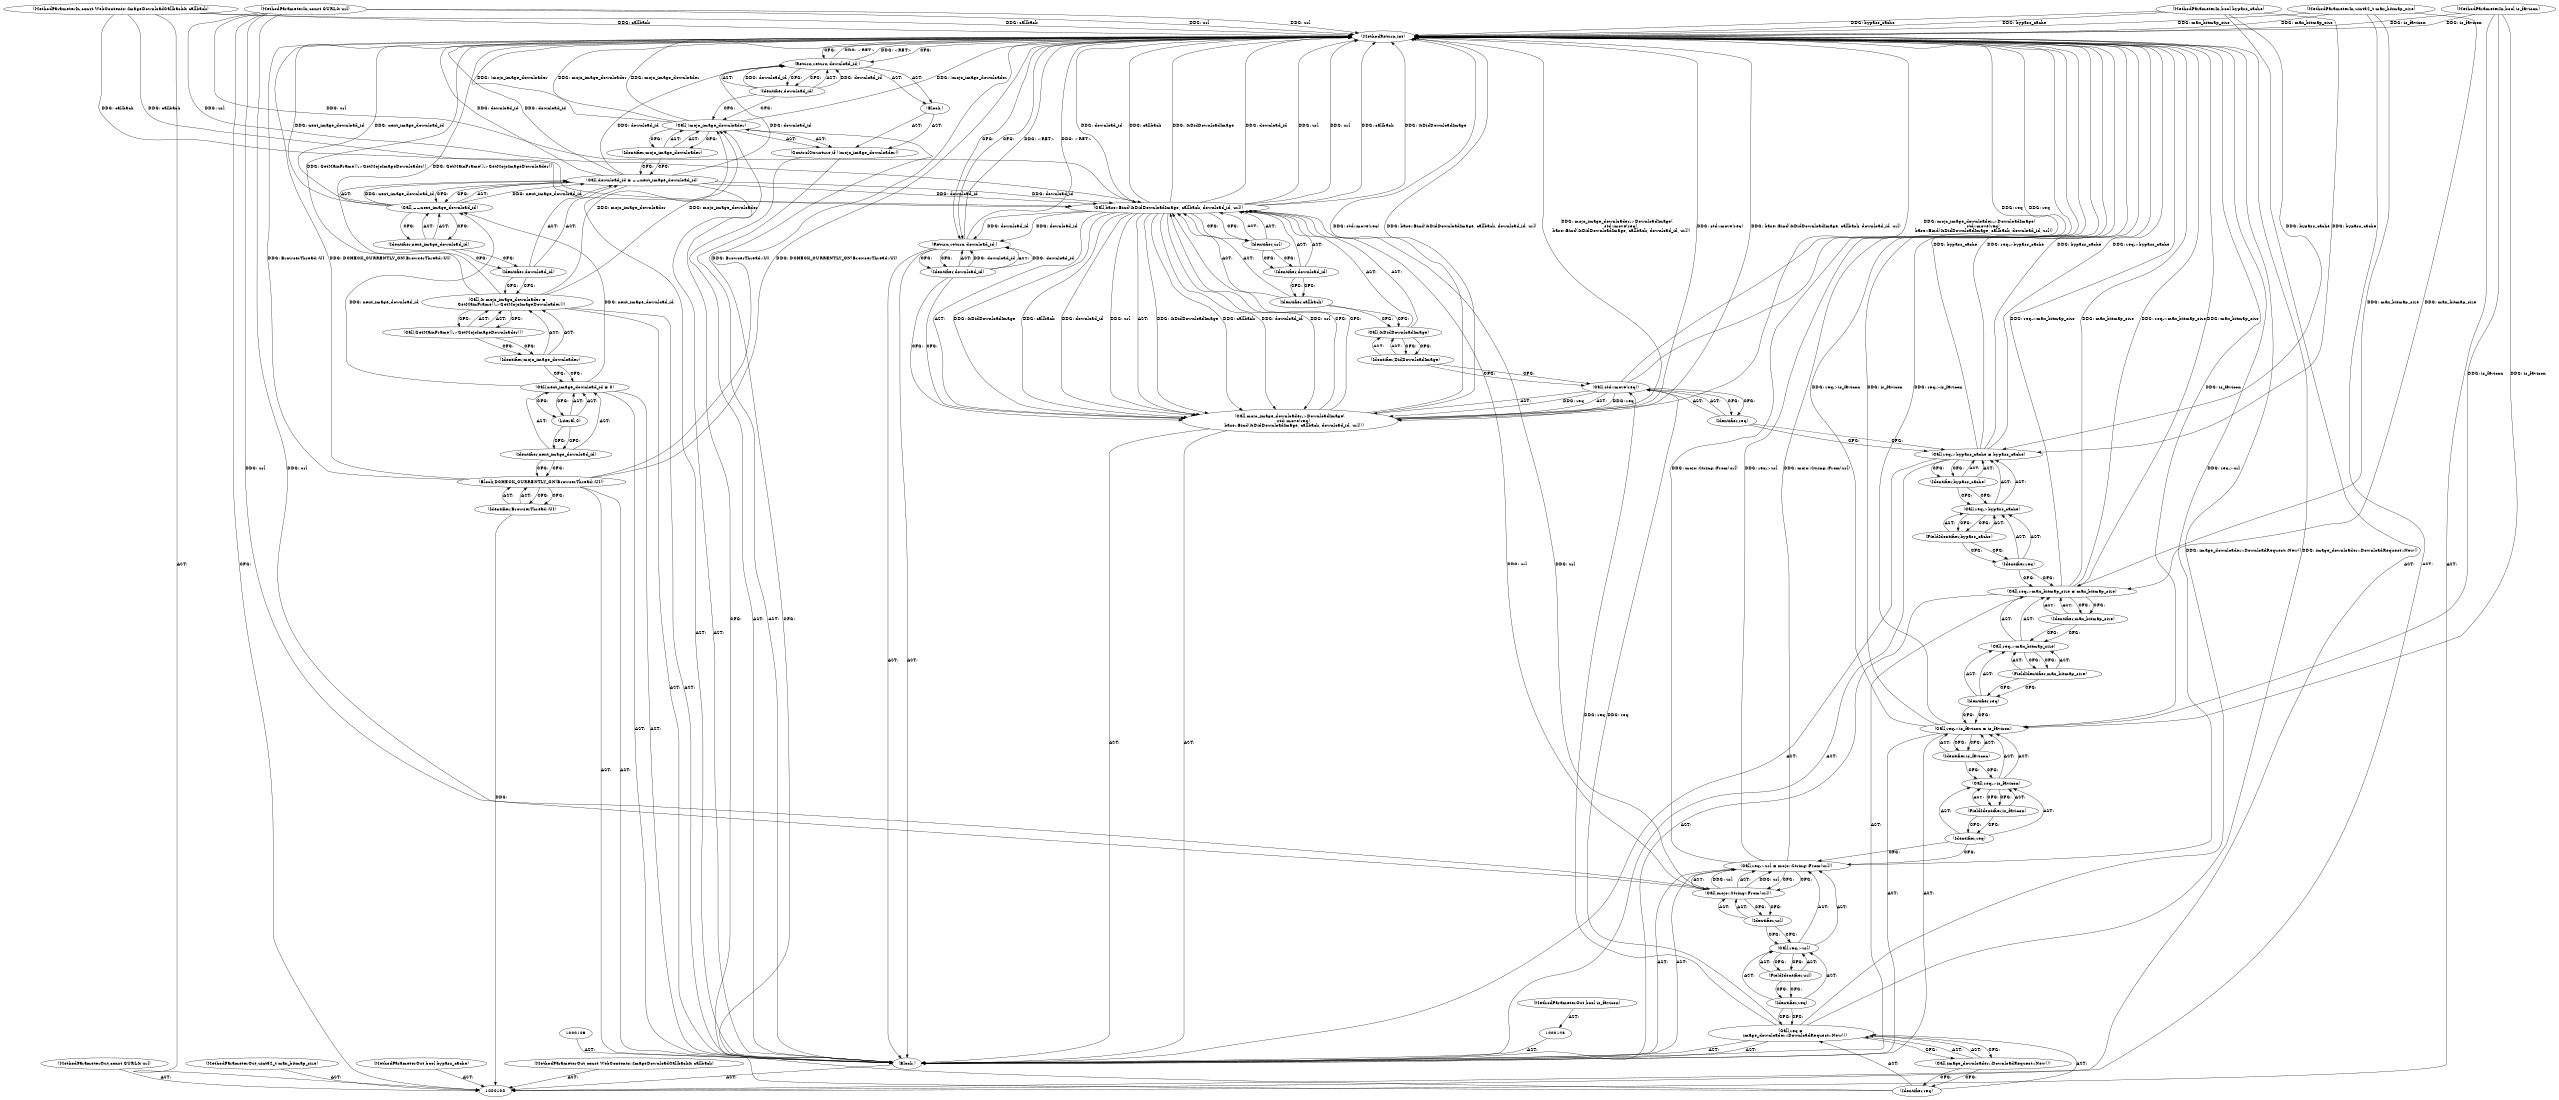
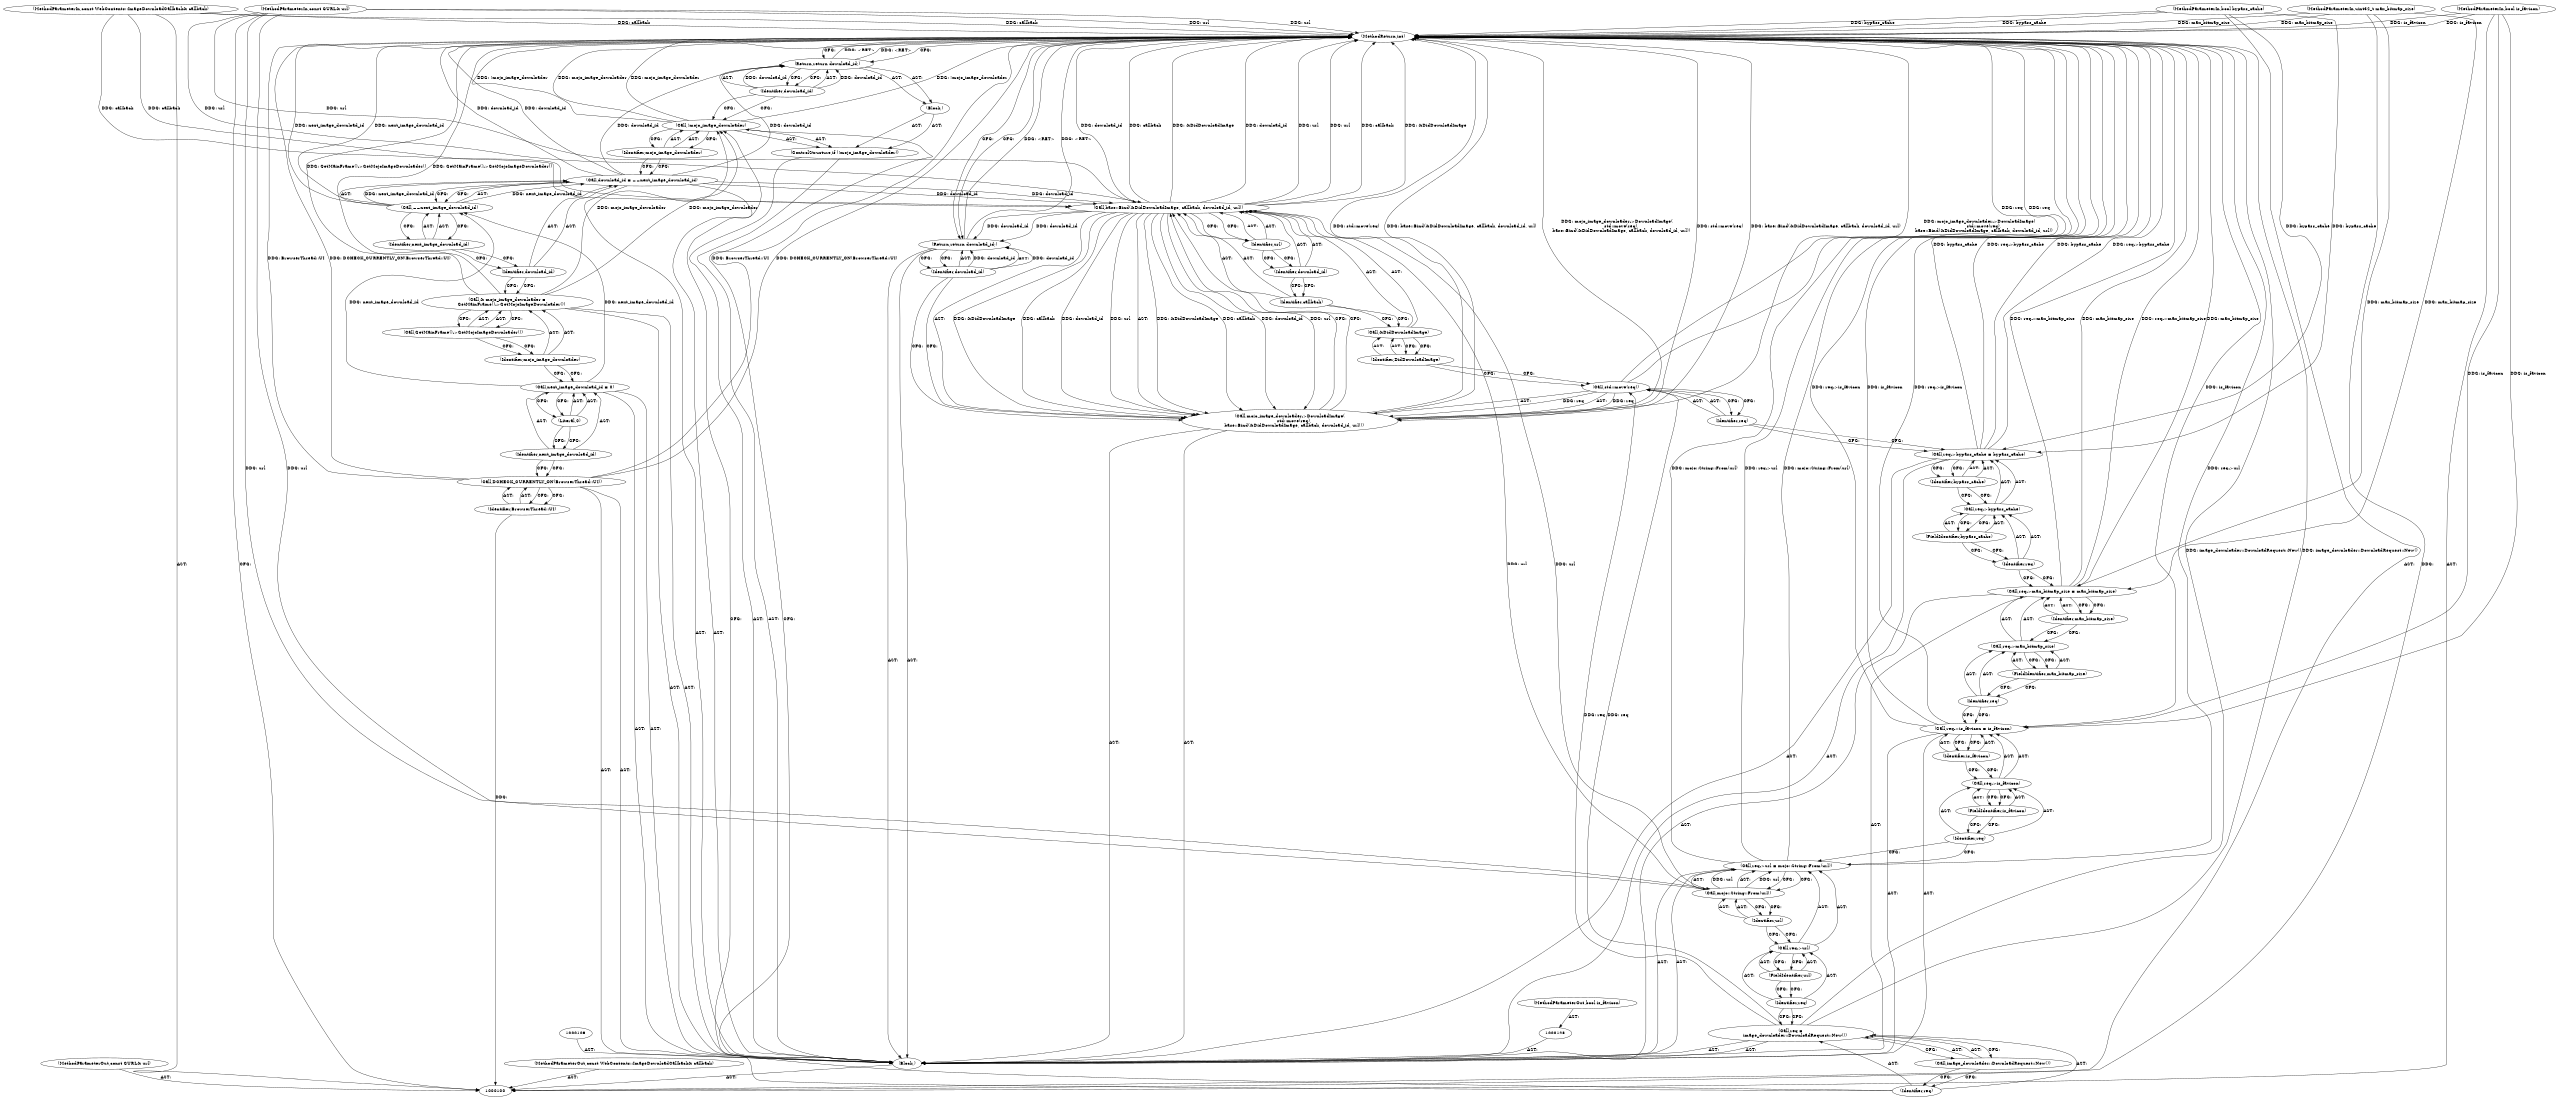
node "(Block,DCHECK_CURRENTLY_ON(BrowserThread::UI))": label "(Block,DCHECK_CURRENTLY_ON(BrowserThread::UI))" -> "(Call,DCHECK_CURRENTLY_ON(BrowserThread::UI))"
edge "(MethodParameterIn,uint32_t max_bitmap_size)" -> "1000100": label "AST: " -> "DDG: "
node "(MethodParameterOut,uint32_t max_bitmap_size)": removed
node "(MethodParameterOut,bool bypass_cache)": removed
